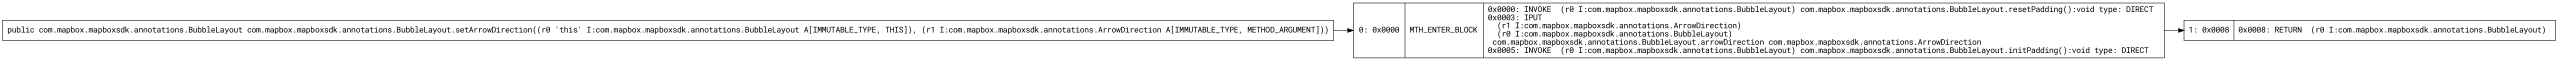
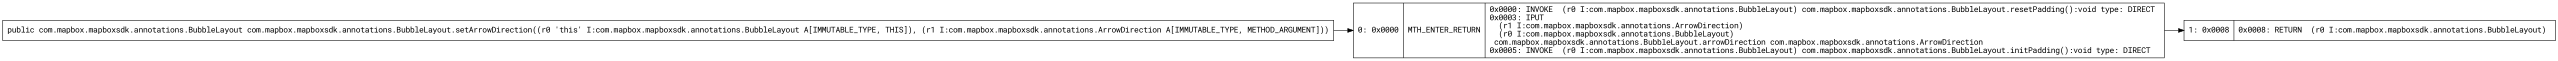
node "0: 0x0000": text "MTH_ENTER_BLOCK" -> "MTH_ENTER_RETURN"
